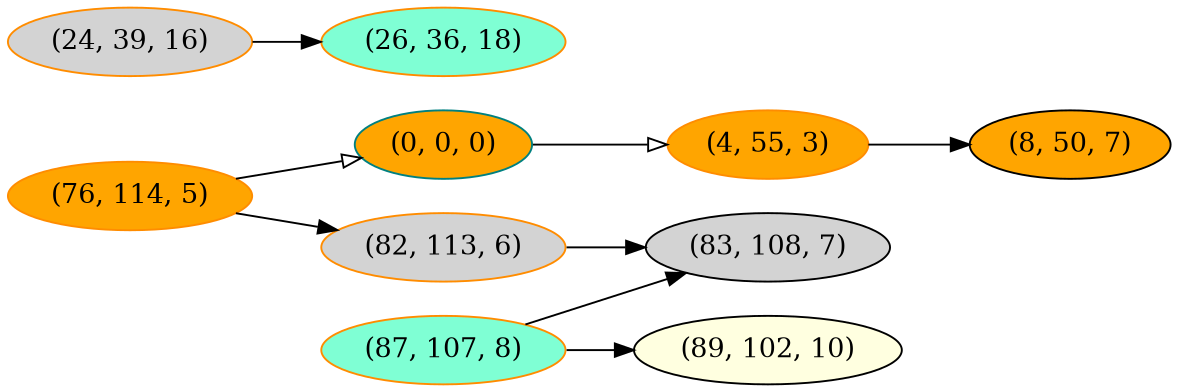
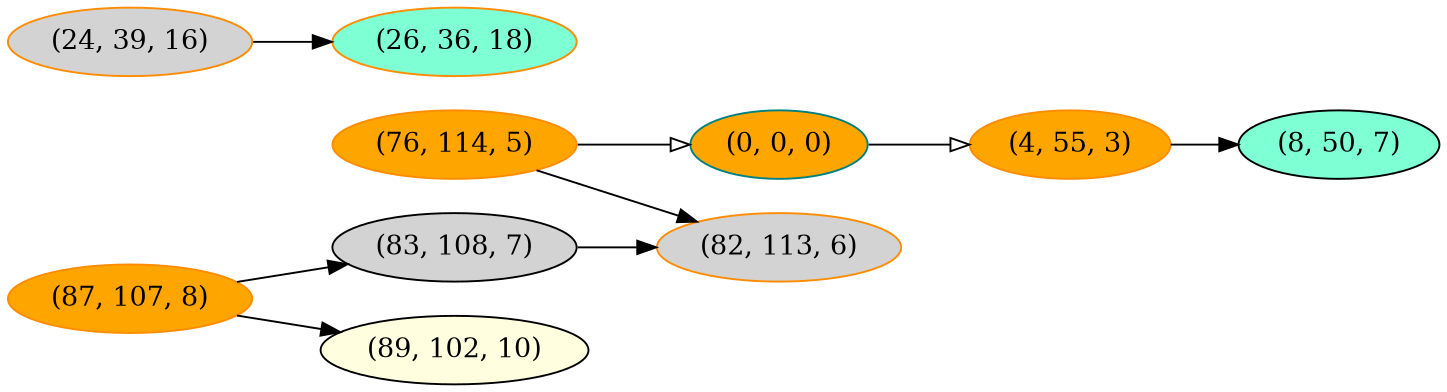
node "(8, 50, 7)": fillcolor orange -> aquamarine
edge "(82, 113, 6)" -> "(83, 108, 7)": reversed
node "(87, 107, 8)": fillcolor aquamarine -> orange
